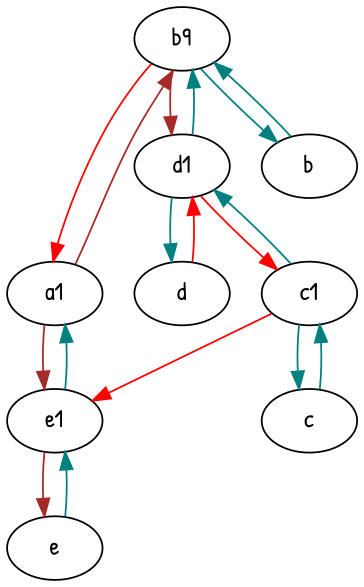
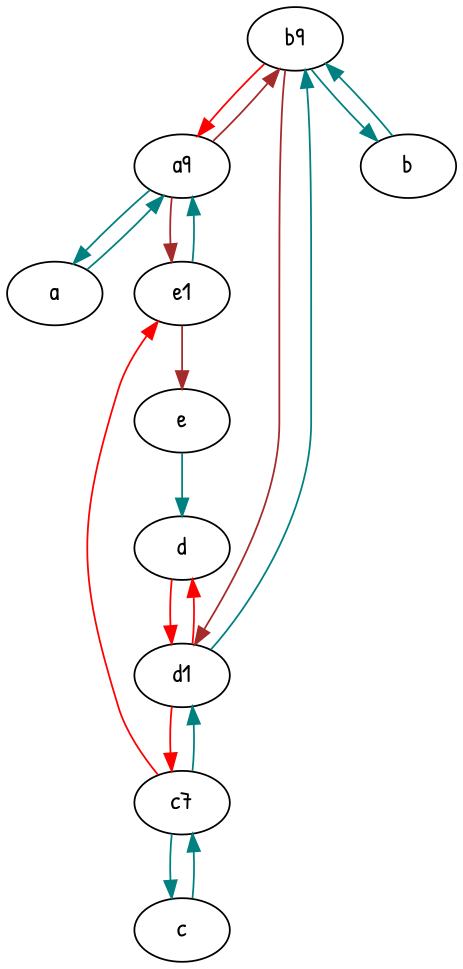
edge "d1" -> "d": color teal -> red
node "a": added
node "a1": label "a1" -> "a9"
node "c1": label "c1" -> "c7"
edge "e" -> "e1": now "e" -> "d"
